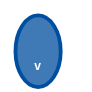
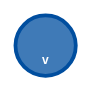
node "v": size 45x71 -> 60x60
